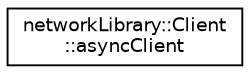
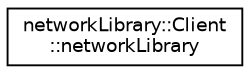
node "networkLibrary::Client ::asyncClient": label "networkLibrary::Client ::asyncClient" -> "networkLibrary::Client ::networkLibrary"
